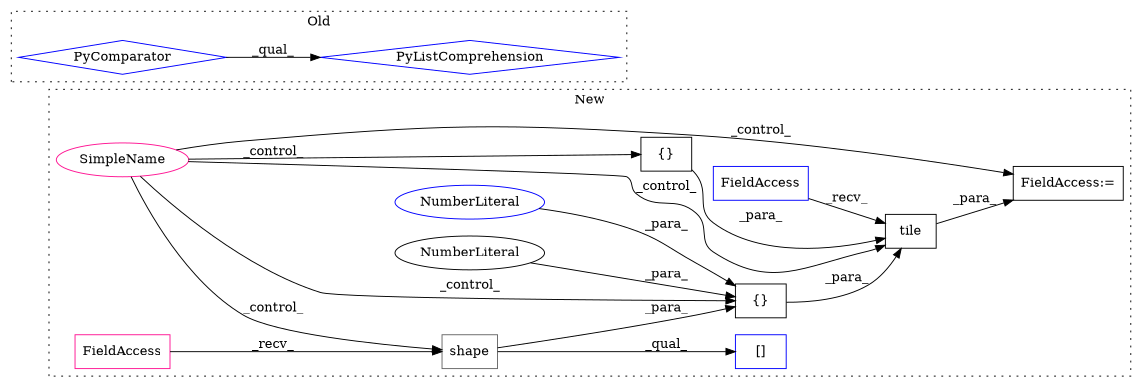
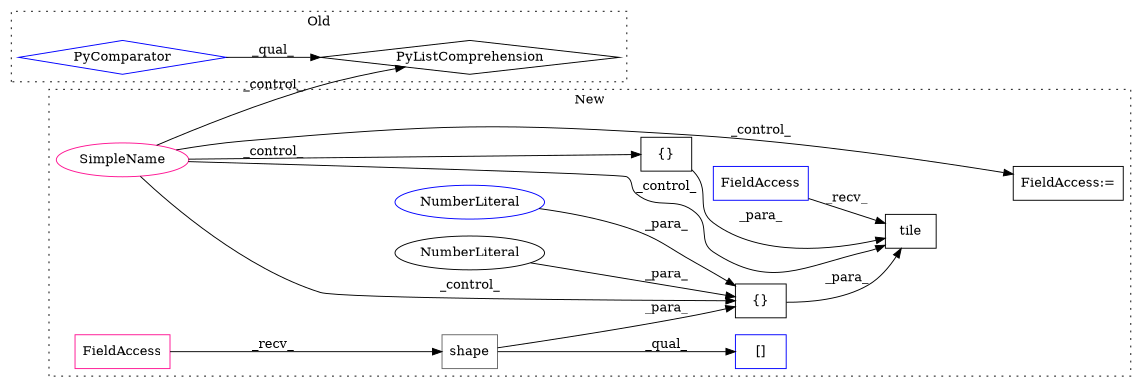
node "PyListComprehension": color blue -> black
edge "tile" -> "FieldAccess:=": removed, label "_para_"
edge "SimpleName" -> "shape": now "SimpleName" -> "PyListComprehension"
